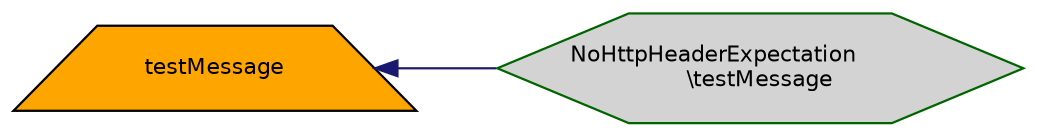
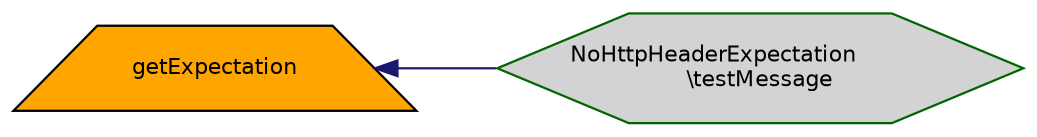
node "testMessage": label "testMessage" -> "getExpectation"
